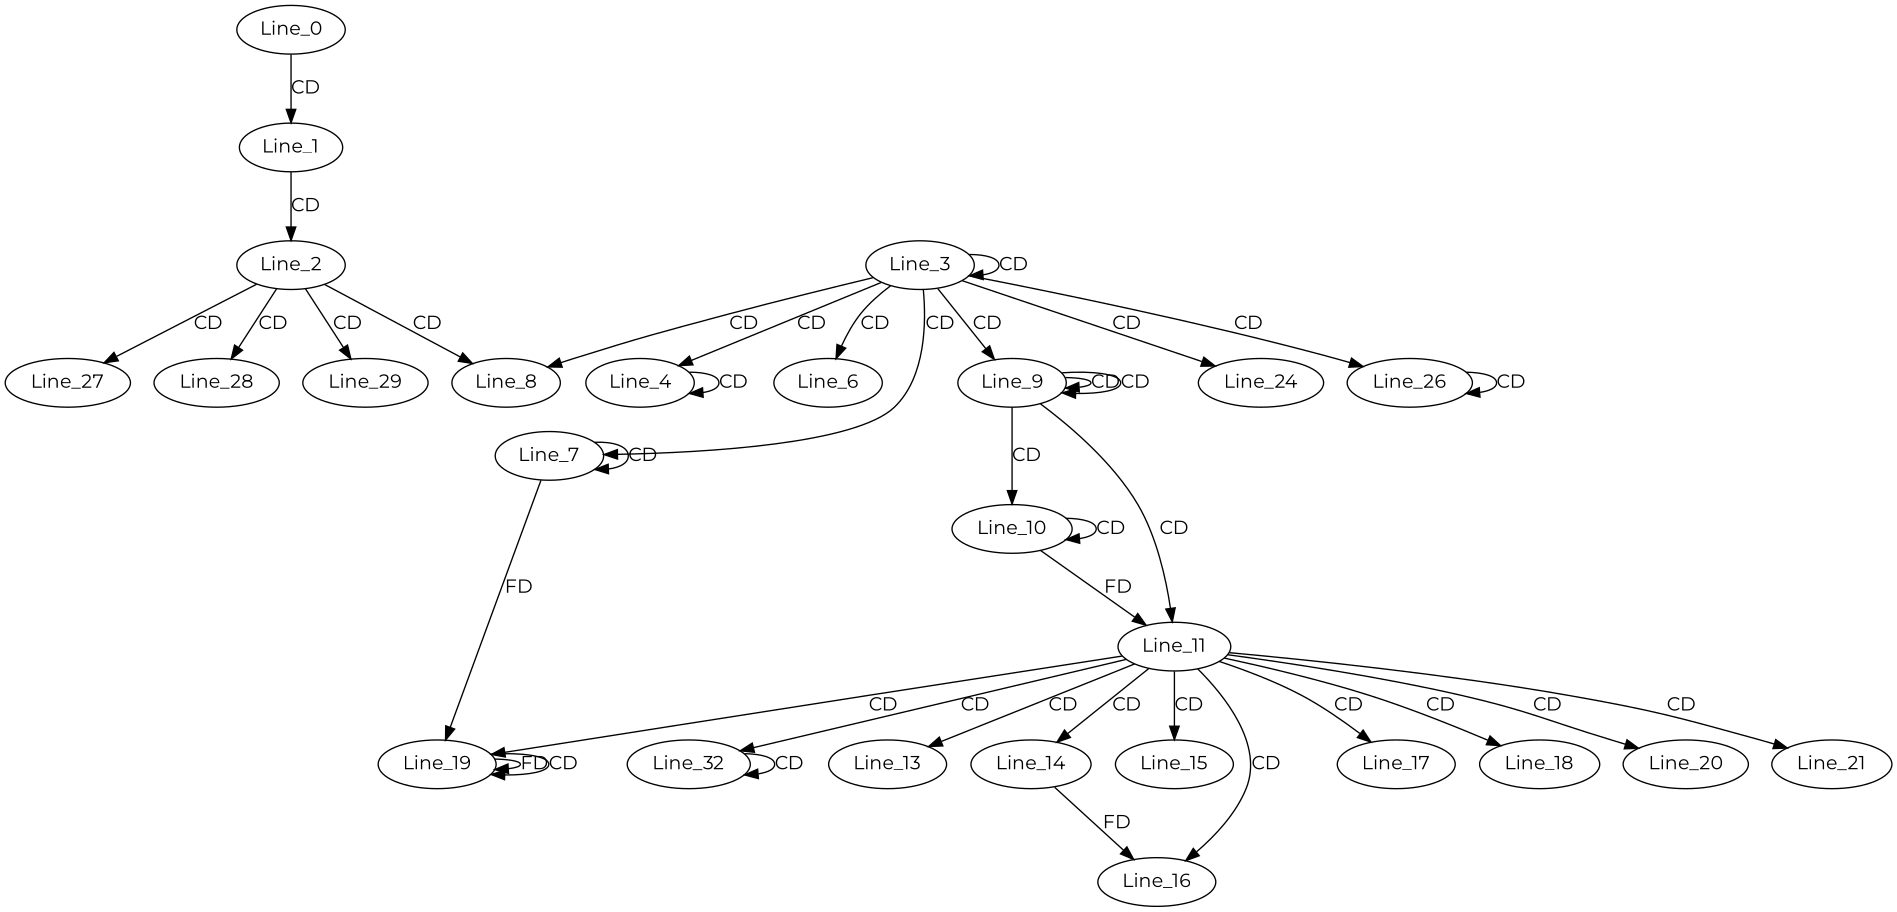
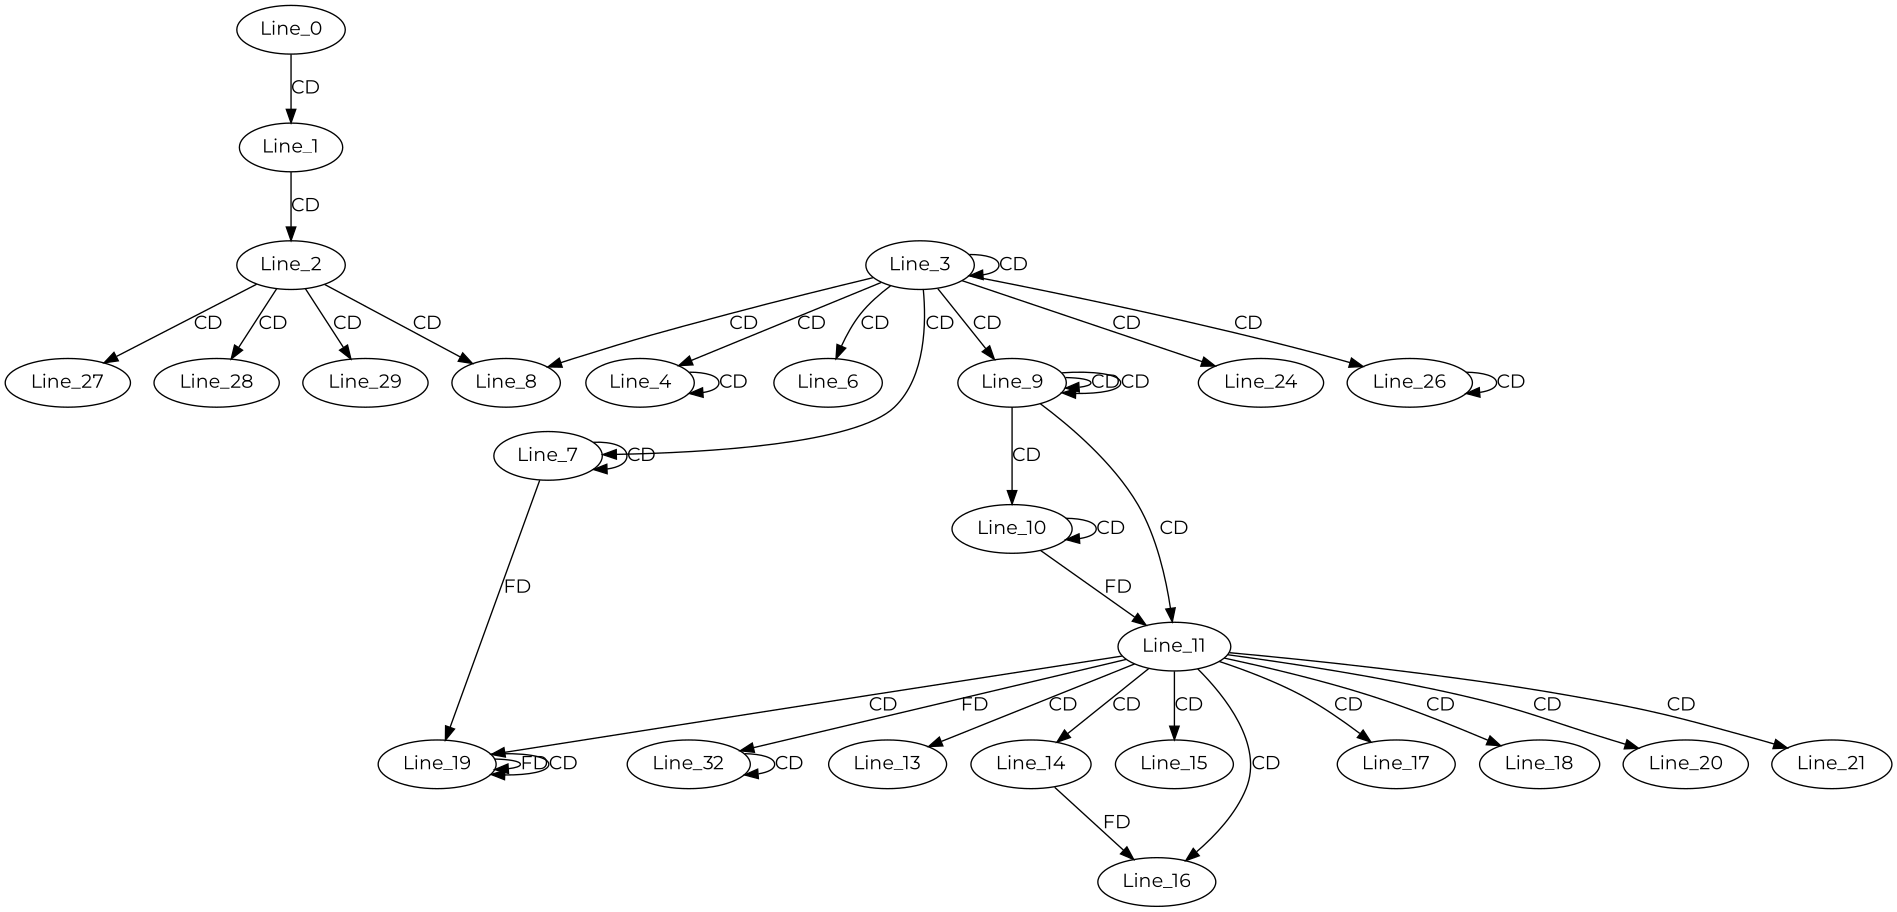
edge "Line_11" -> "Line_32": label "CD" -> "FD"
